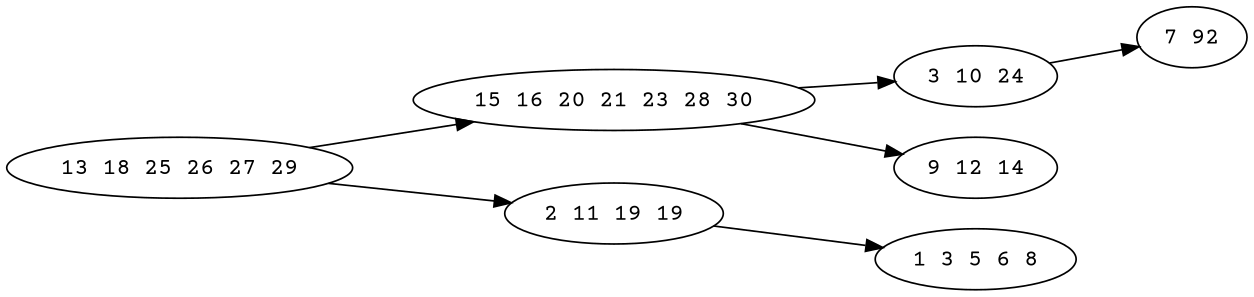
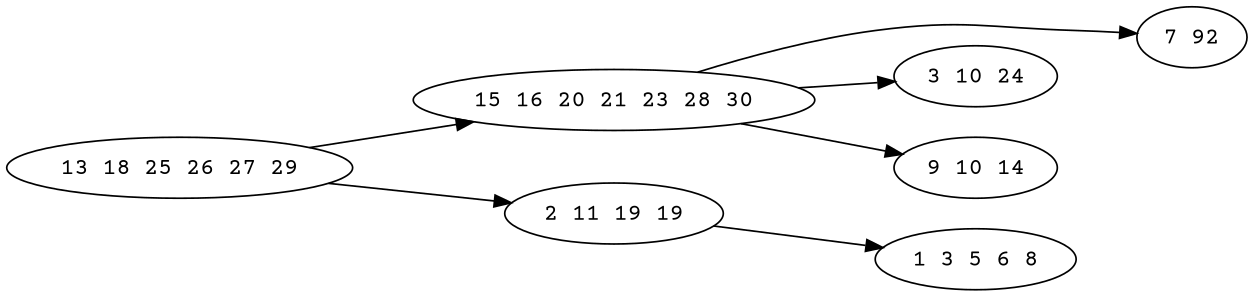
edge "3 10 24" -> "7 92": now "15 16 20 21 23 28 30" -> "7 92"
node "9 12 14": label "9 12 14" -> "9 10 14"
